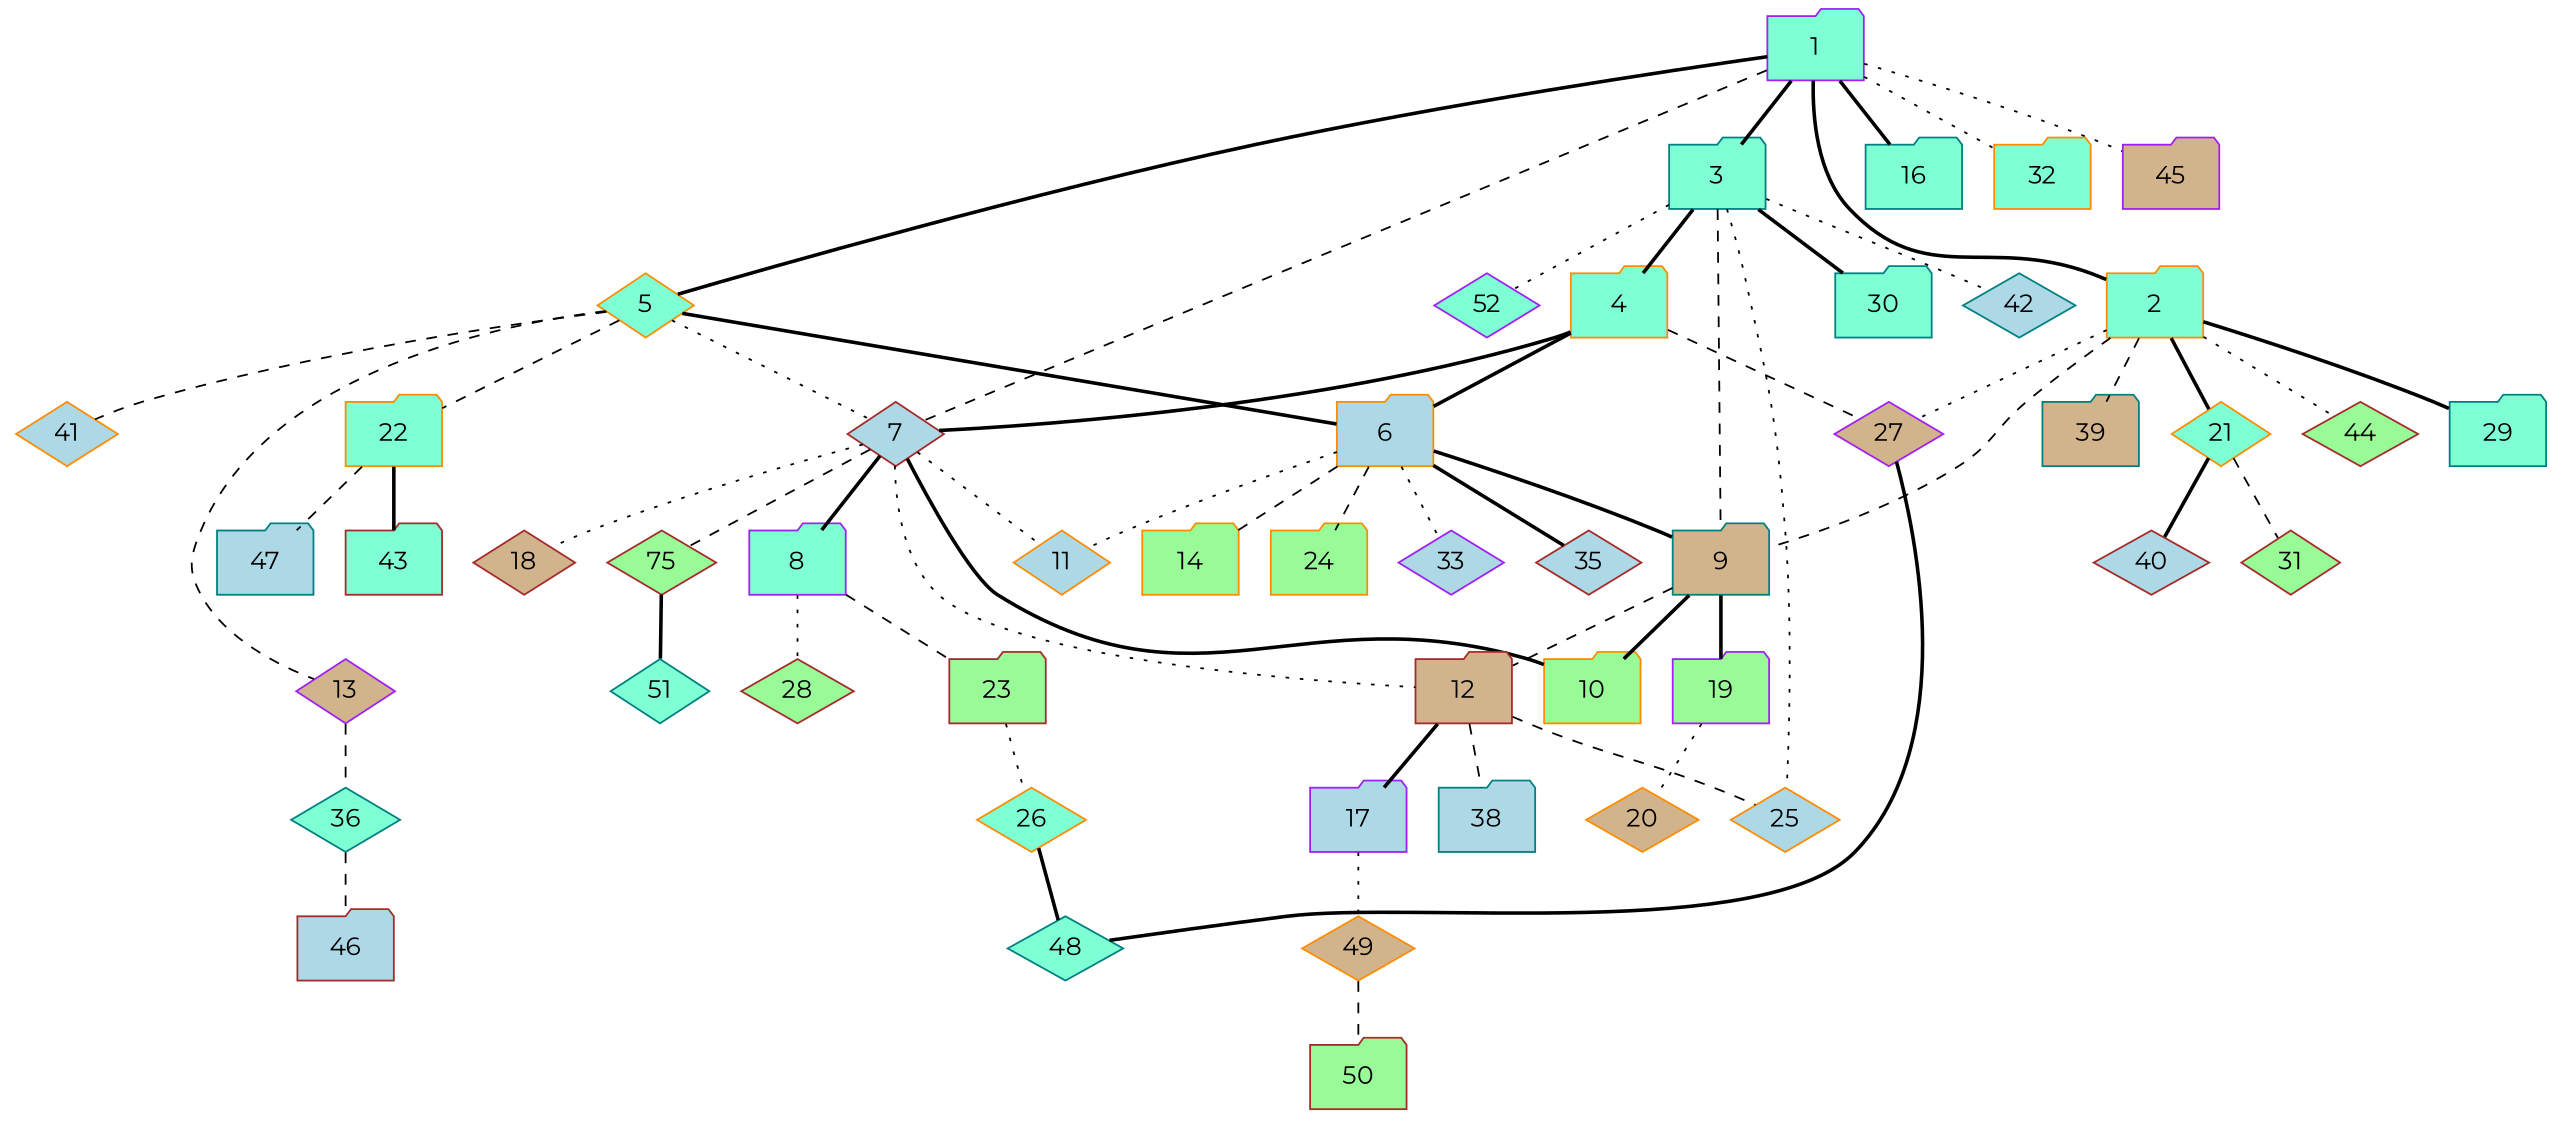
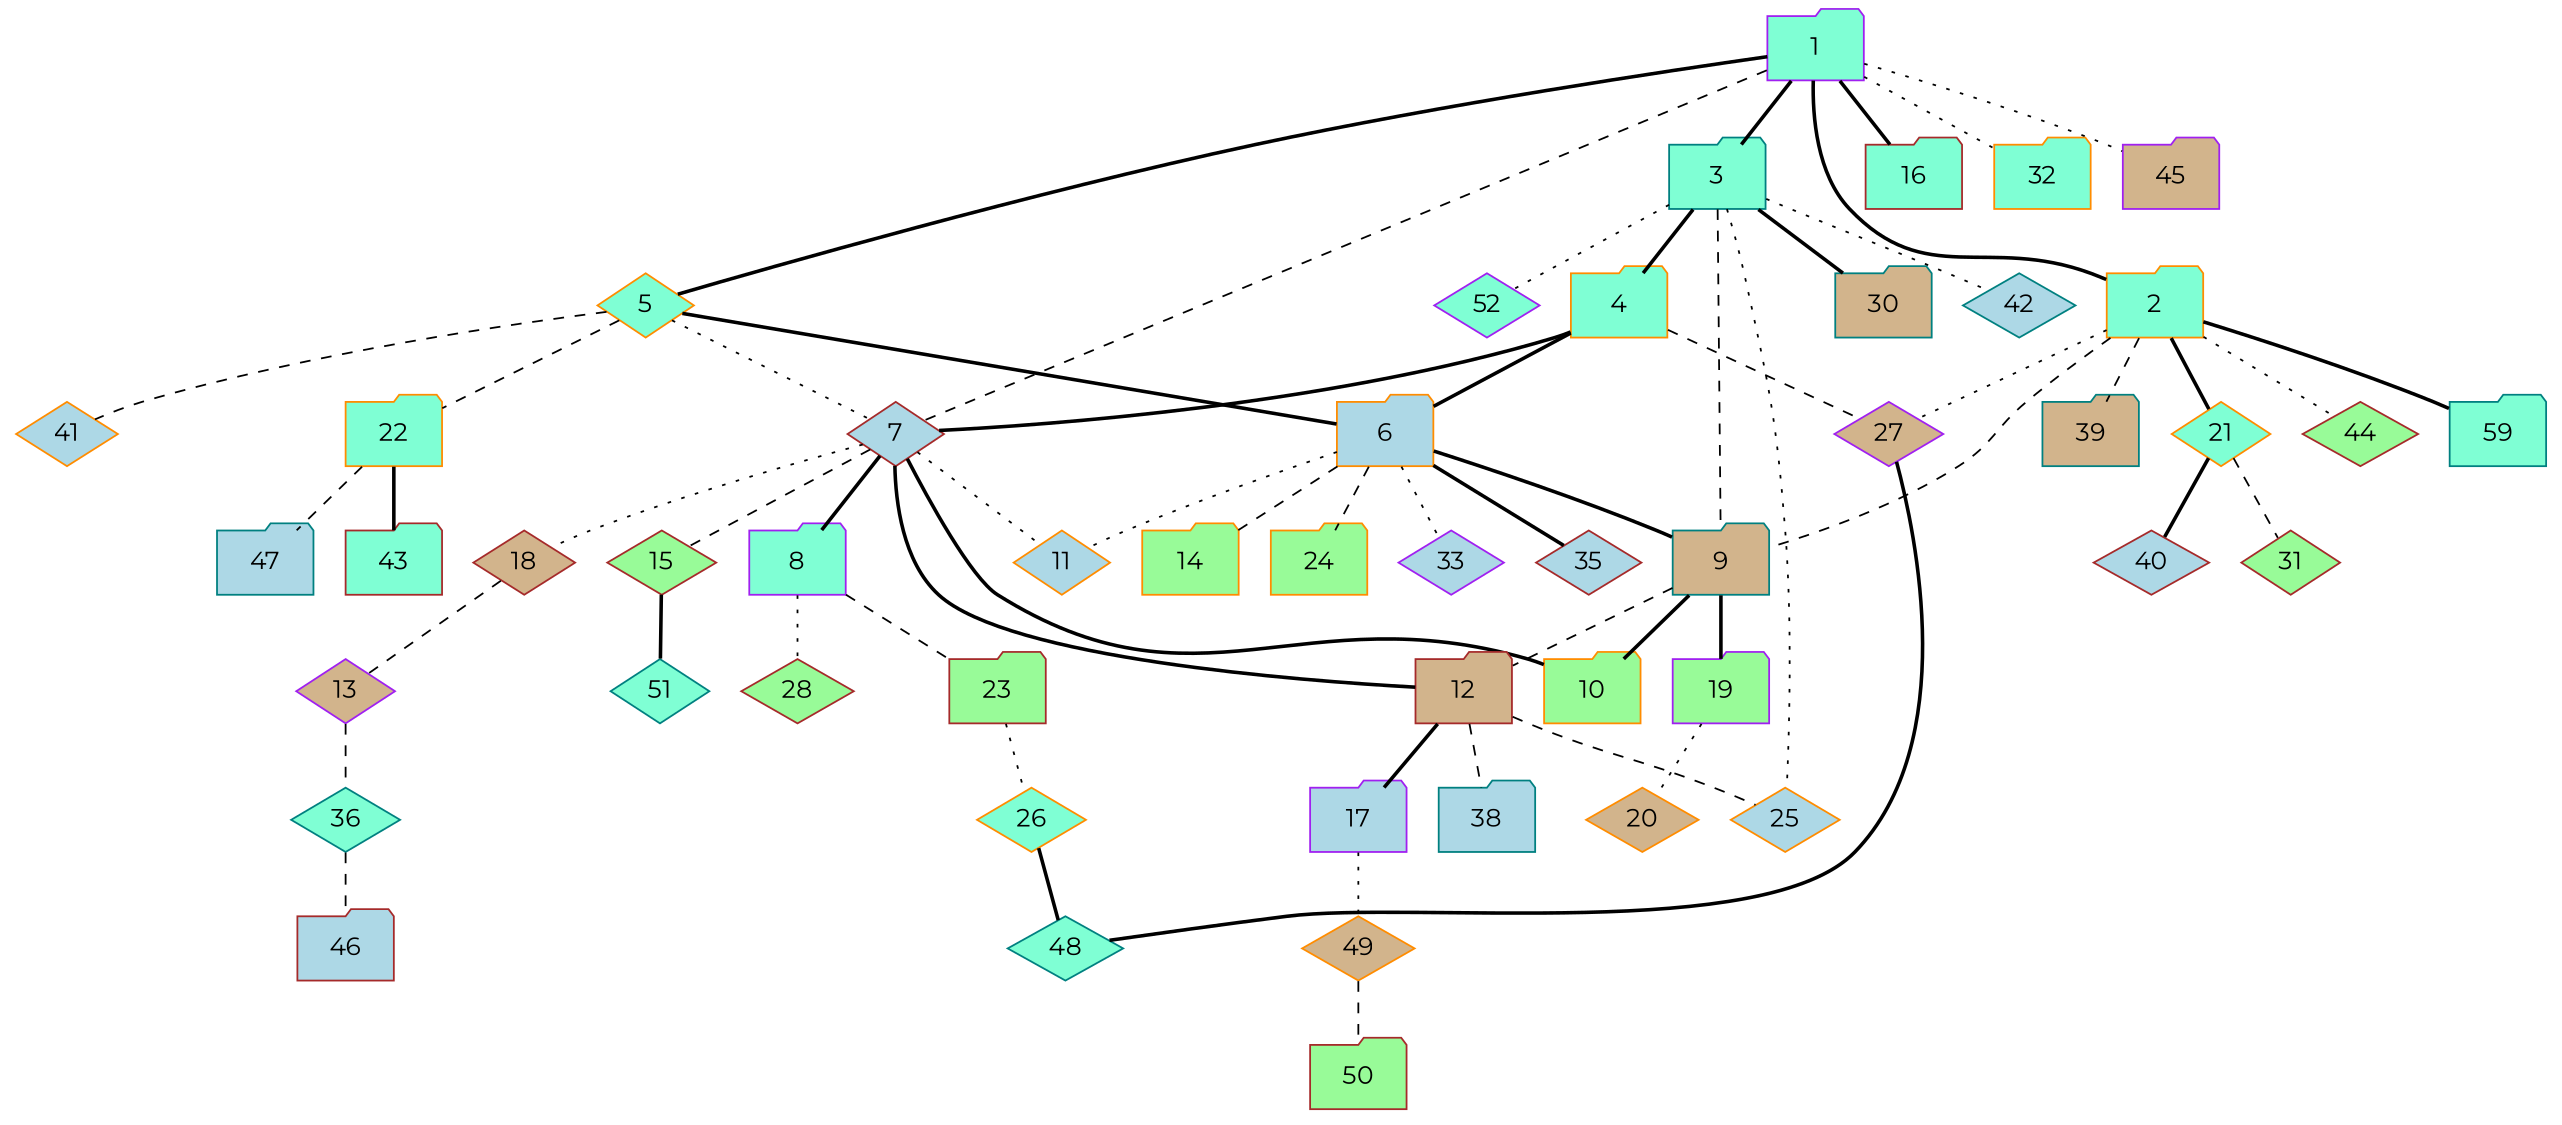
node "16": color teal -> brown
node "30": fillcolor aquamarine -> tan
edge "5" -- "13": now "18" -- "13"
node "29": label "29" -> "59"
node "75": label "75" -> "15"
edge "7" -- "12": style dotted -> bold
